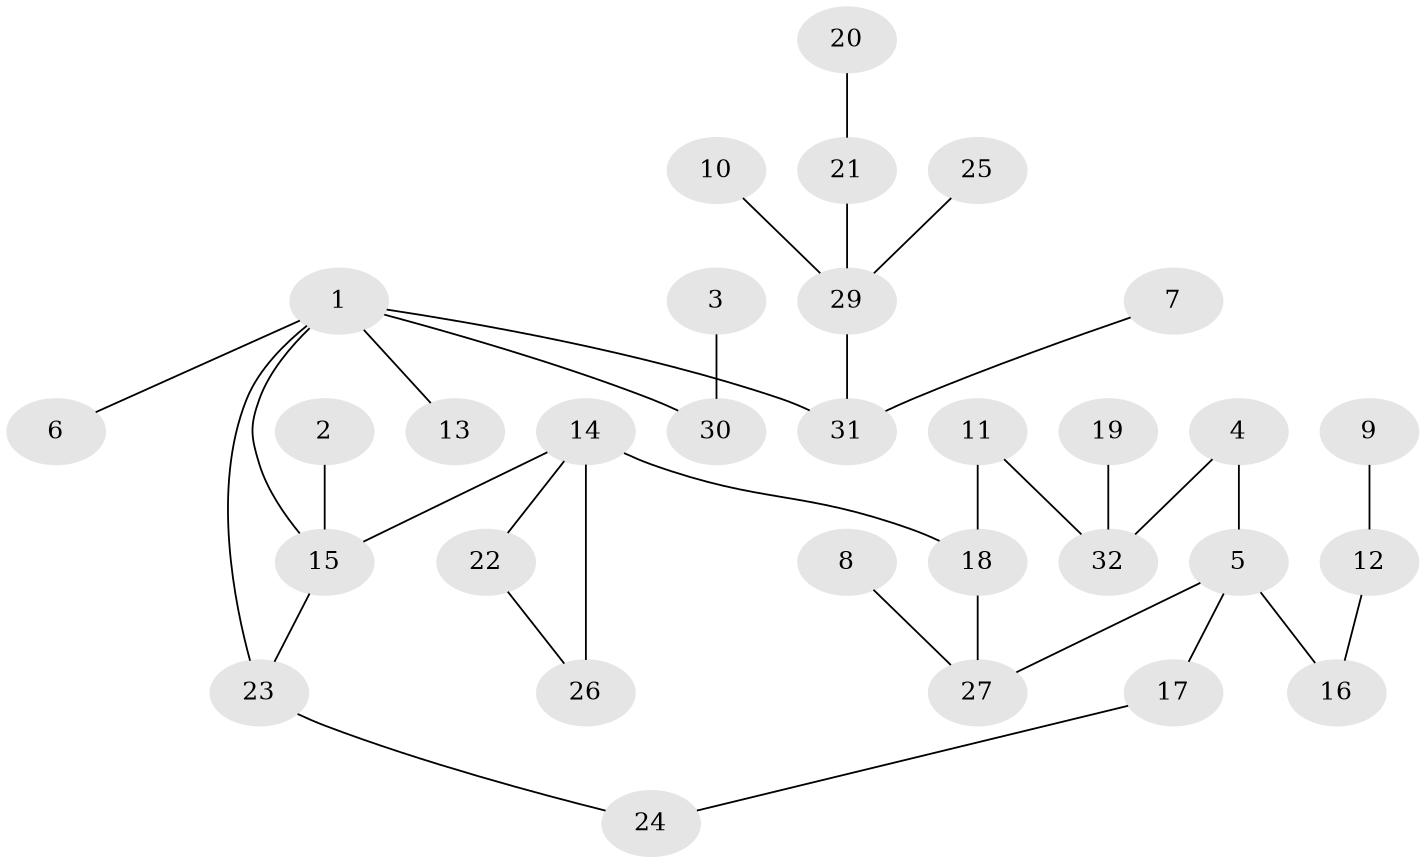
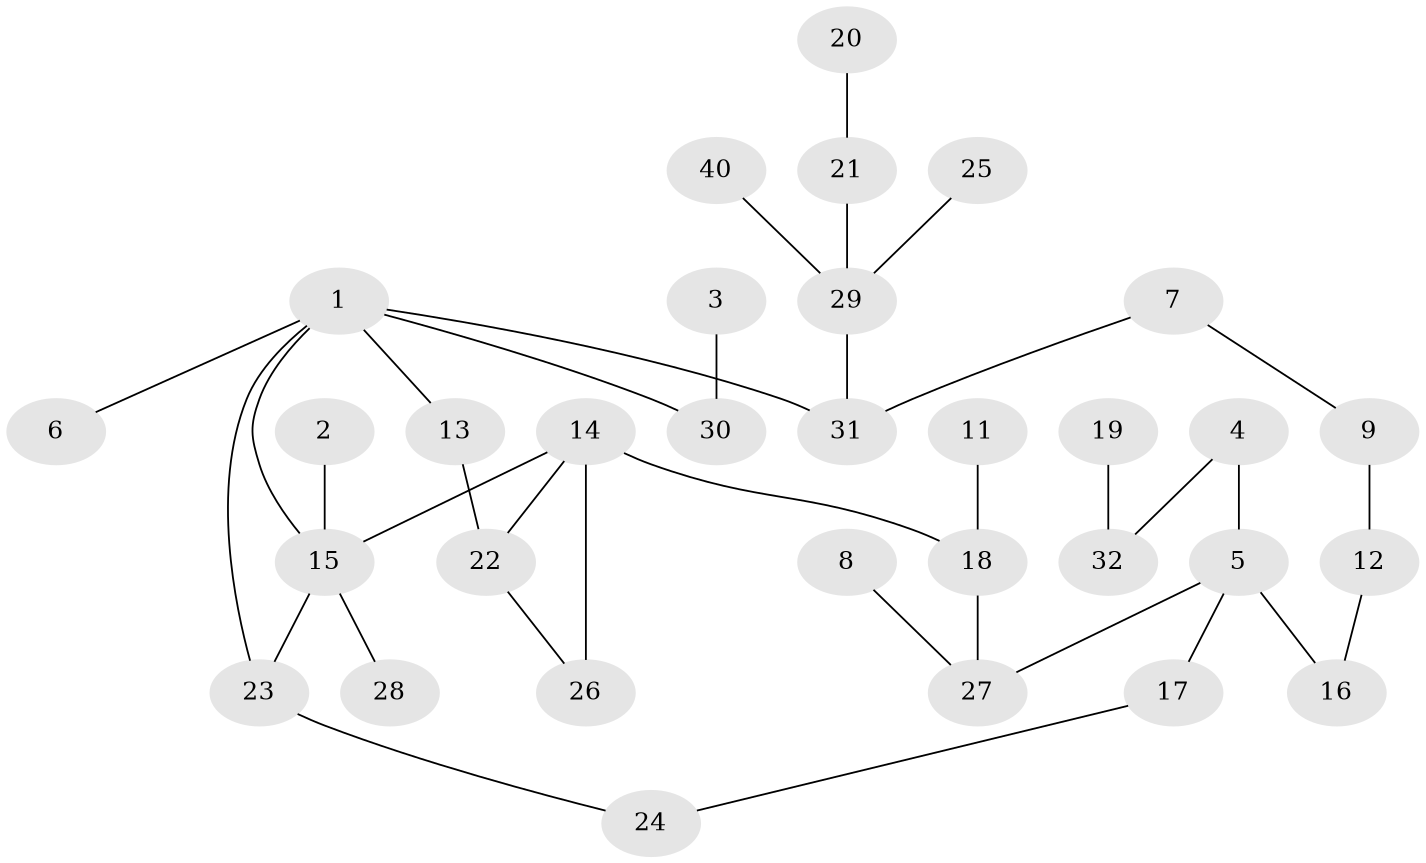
node "10": label "10" -> "40"
edge "7" -- "9": added
edge "11" -- "32": removed
edge "13" -- "22": added
node "28": added
